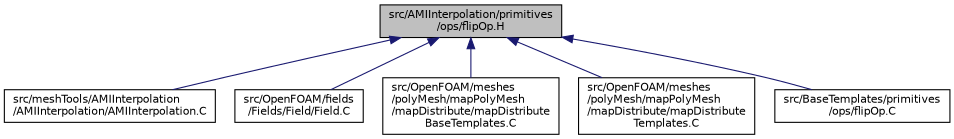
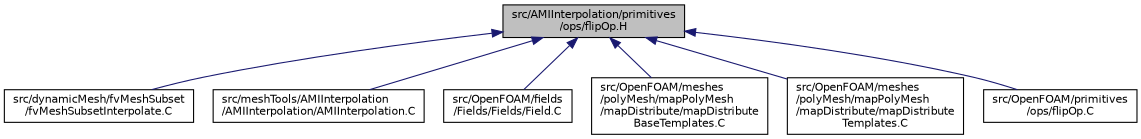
node "src/dynamicMesh/fvMeshSubset /fvMeshSubsetInterpolate.C": added
node "src/OpenFOAM/fields /Fields/Field/Field.C": label "src/OpenFOAM/fields /Fields/Field/Field.C" -> "src/OpenFOAM/fields /Fields/Fields/Field.C"
node "src/BaseTemplates/primitives /ops/flipOp.C": label "src/BaseTemplates/primitives /ops/flipOp.C" -> "src/OpenFOAM/primitives /ops/flipOp.C"
